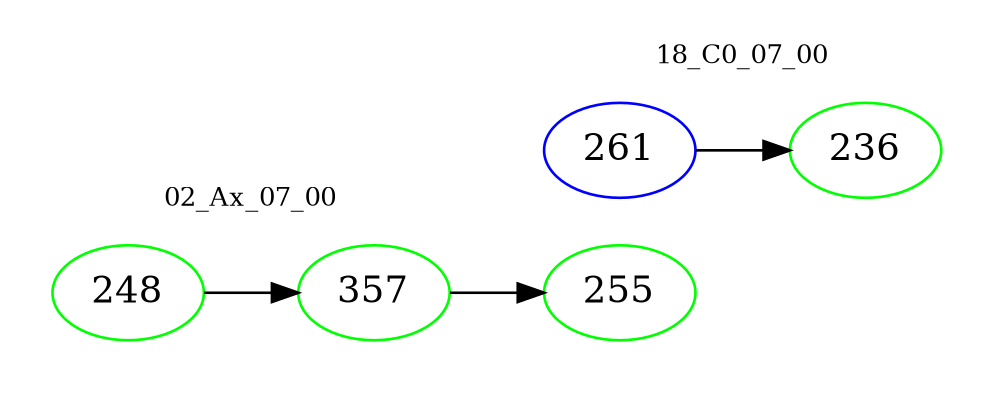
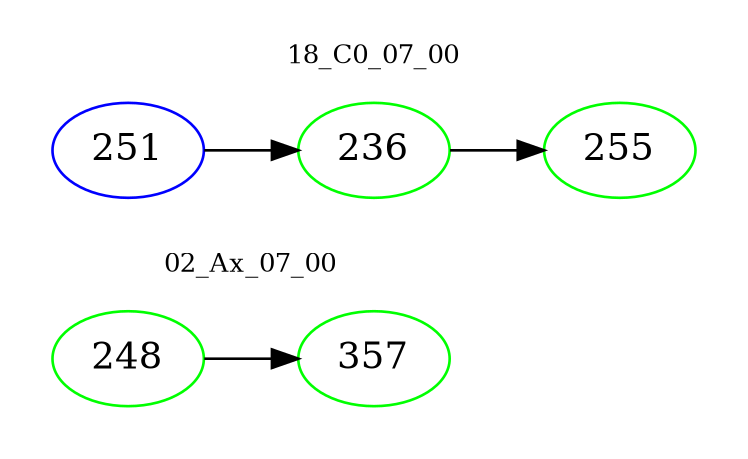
node "261": label "261" -> "251"
edge "357" -> "255": now "236" -> "255"
